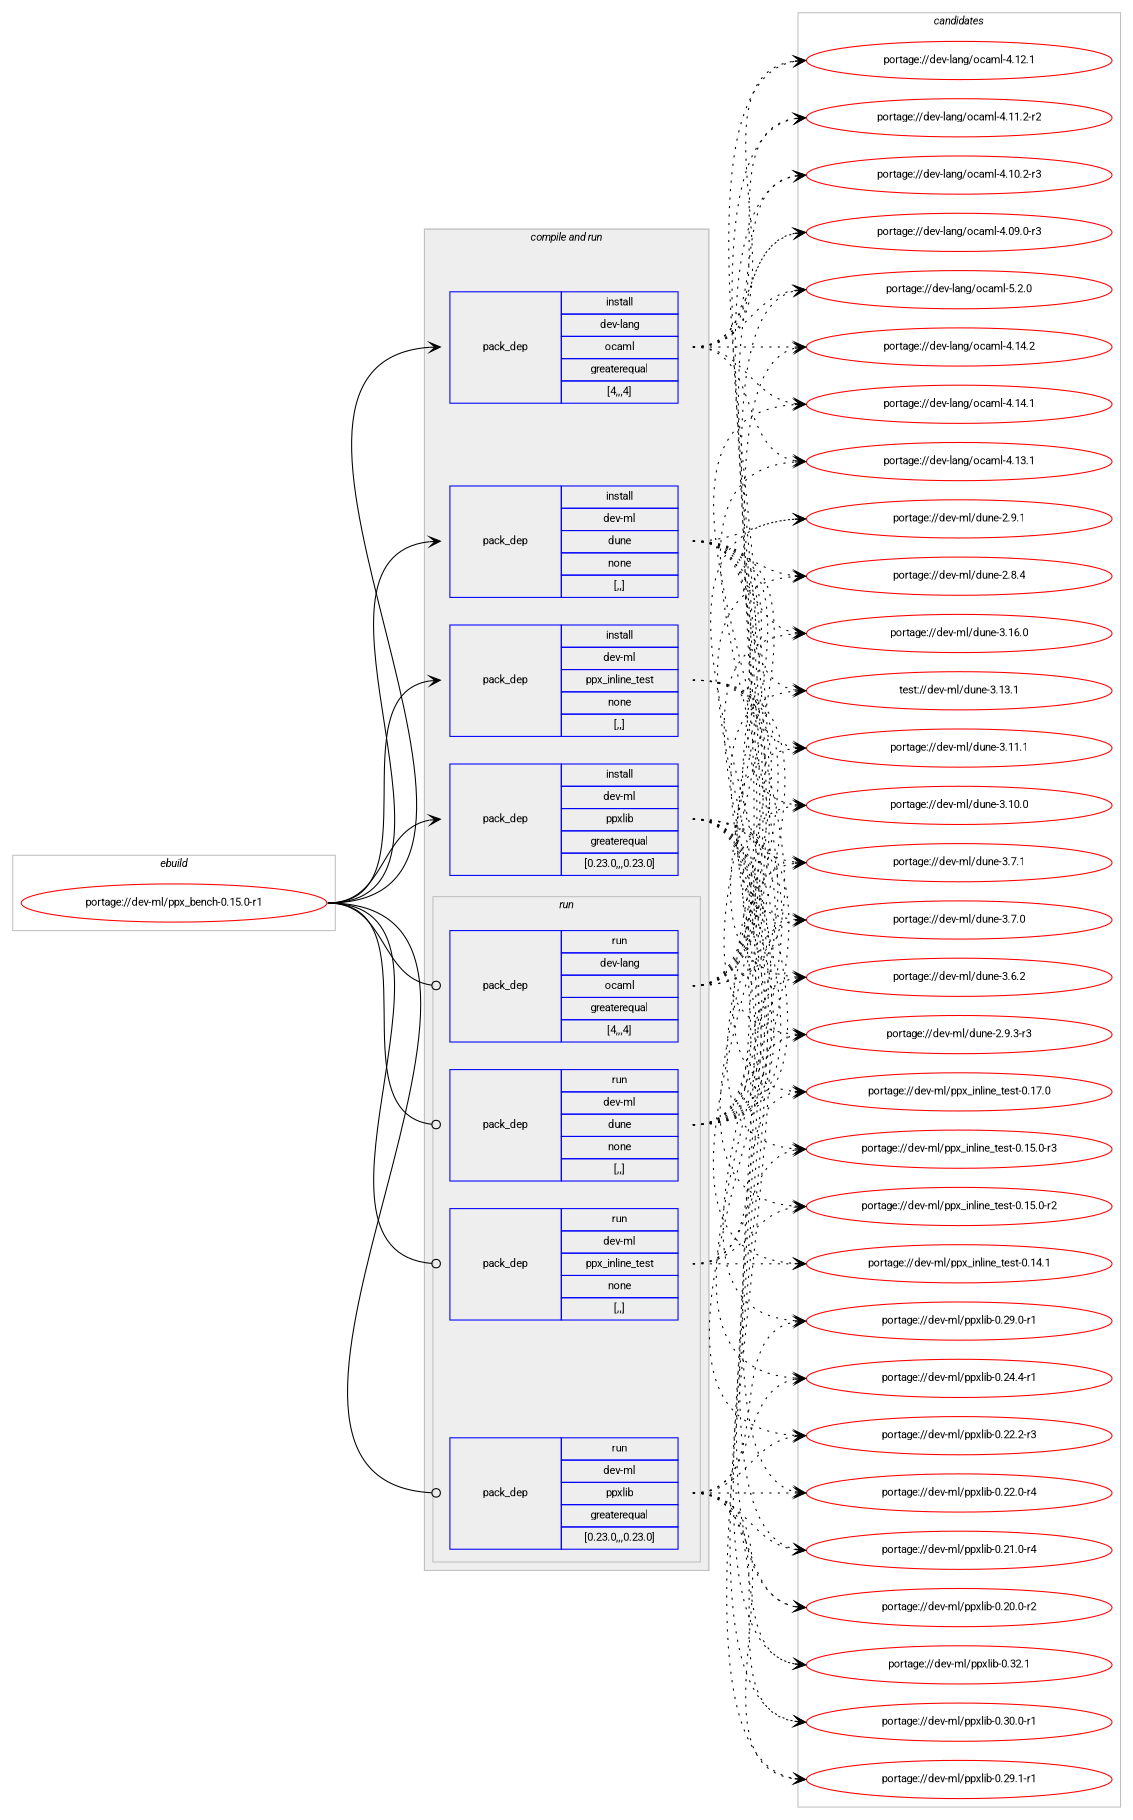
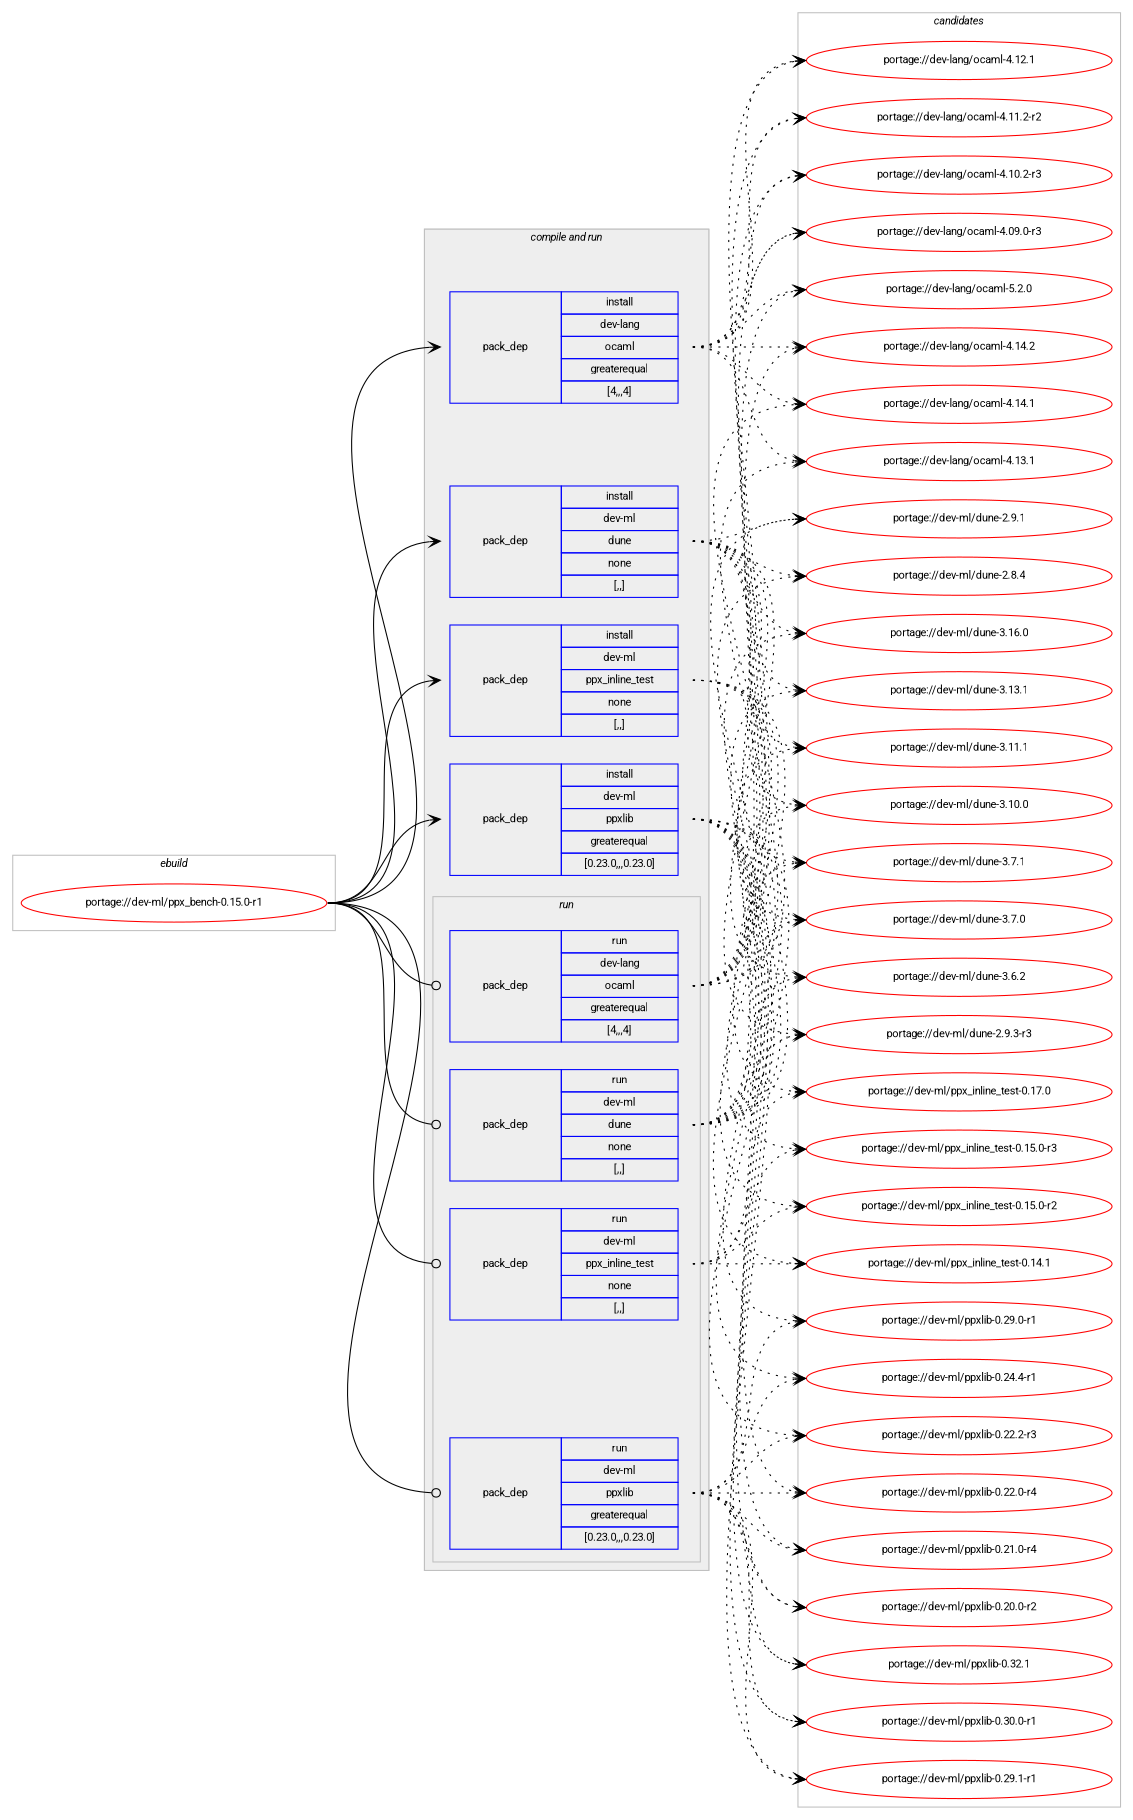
node "test://dev-ml/dune-3.13.1": label "test://dev-ml/dune-3.13.1" -> "portage://dev-ml/dune-3.13.1"
